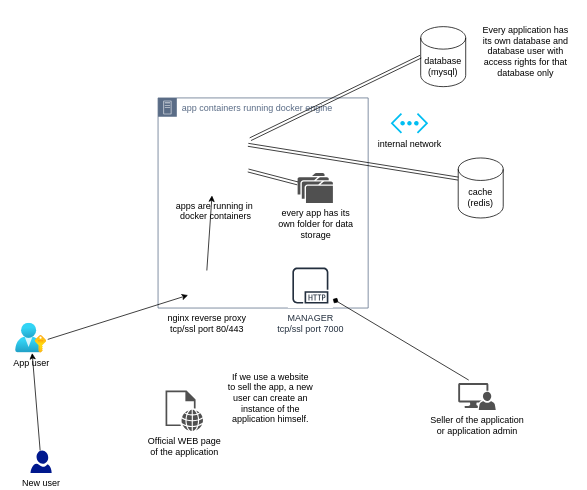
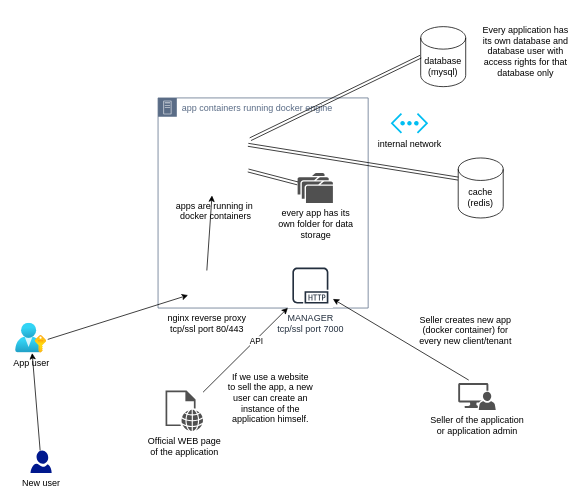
edge "Seller of the application or application admin" -> "MANAGER tcp/ssl port 7000": arrowhead diamond -> classic
node "Seller creates new app (docker container) for every new client/tenant": added
edge "Official WEB page of the application" -> "MANAGER tcp/ssl port 7000": added, label "API"
